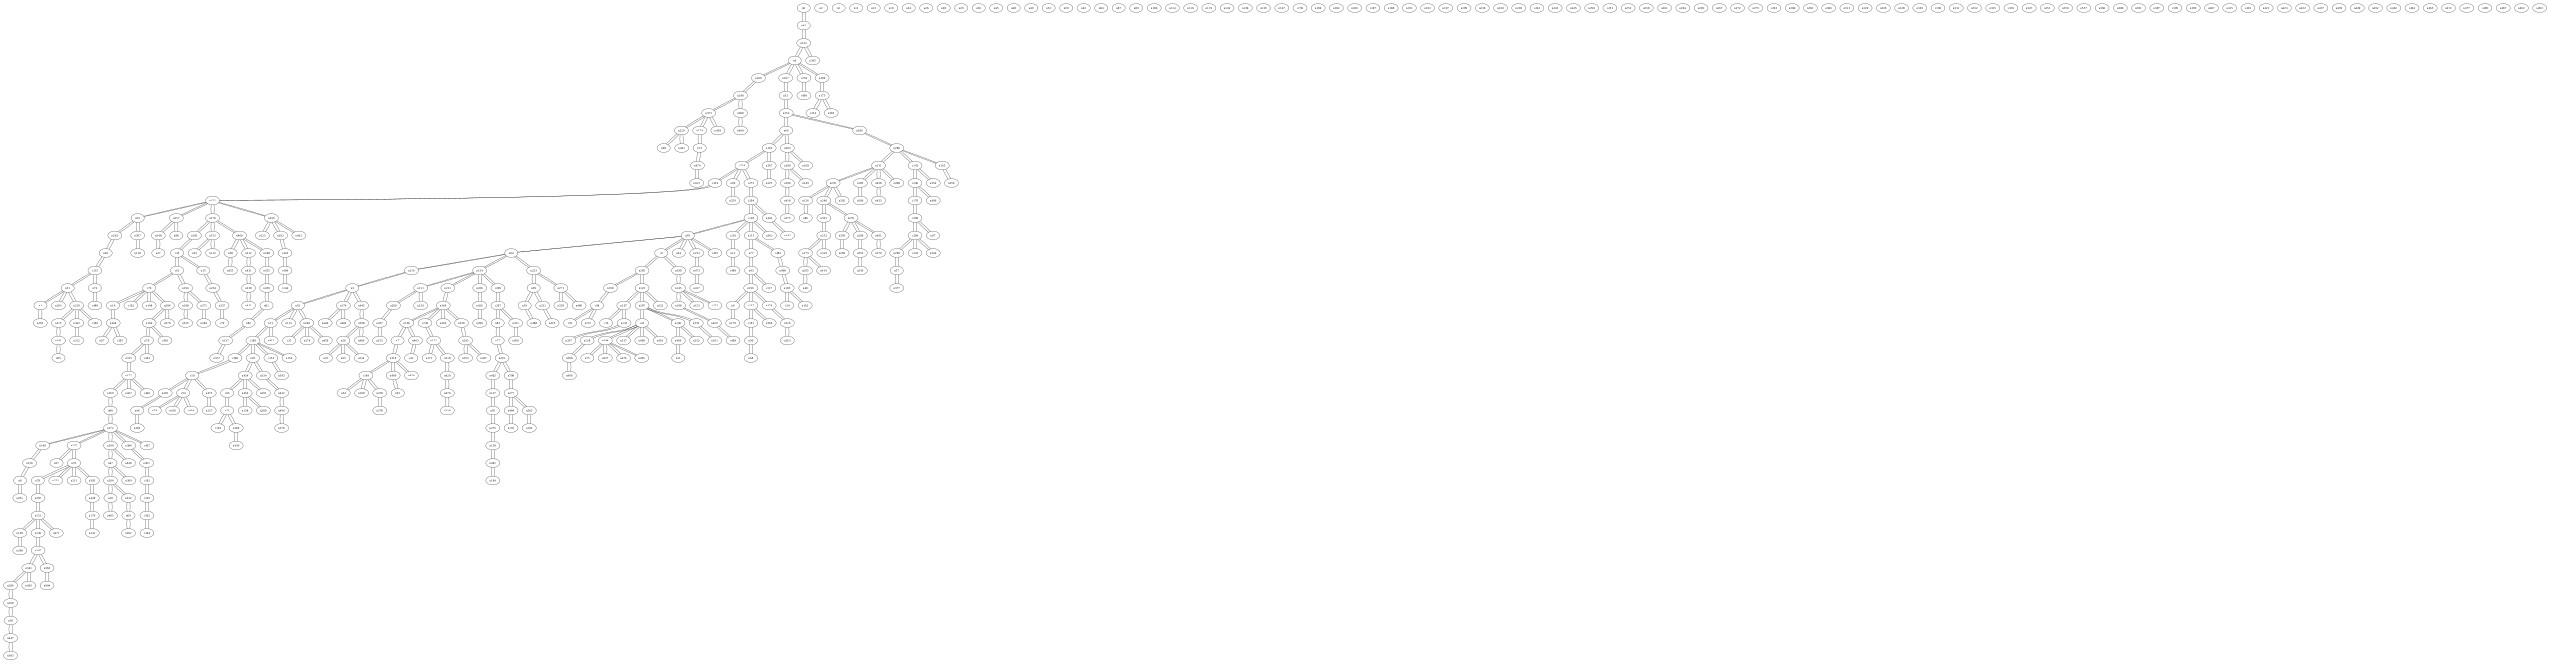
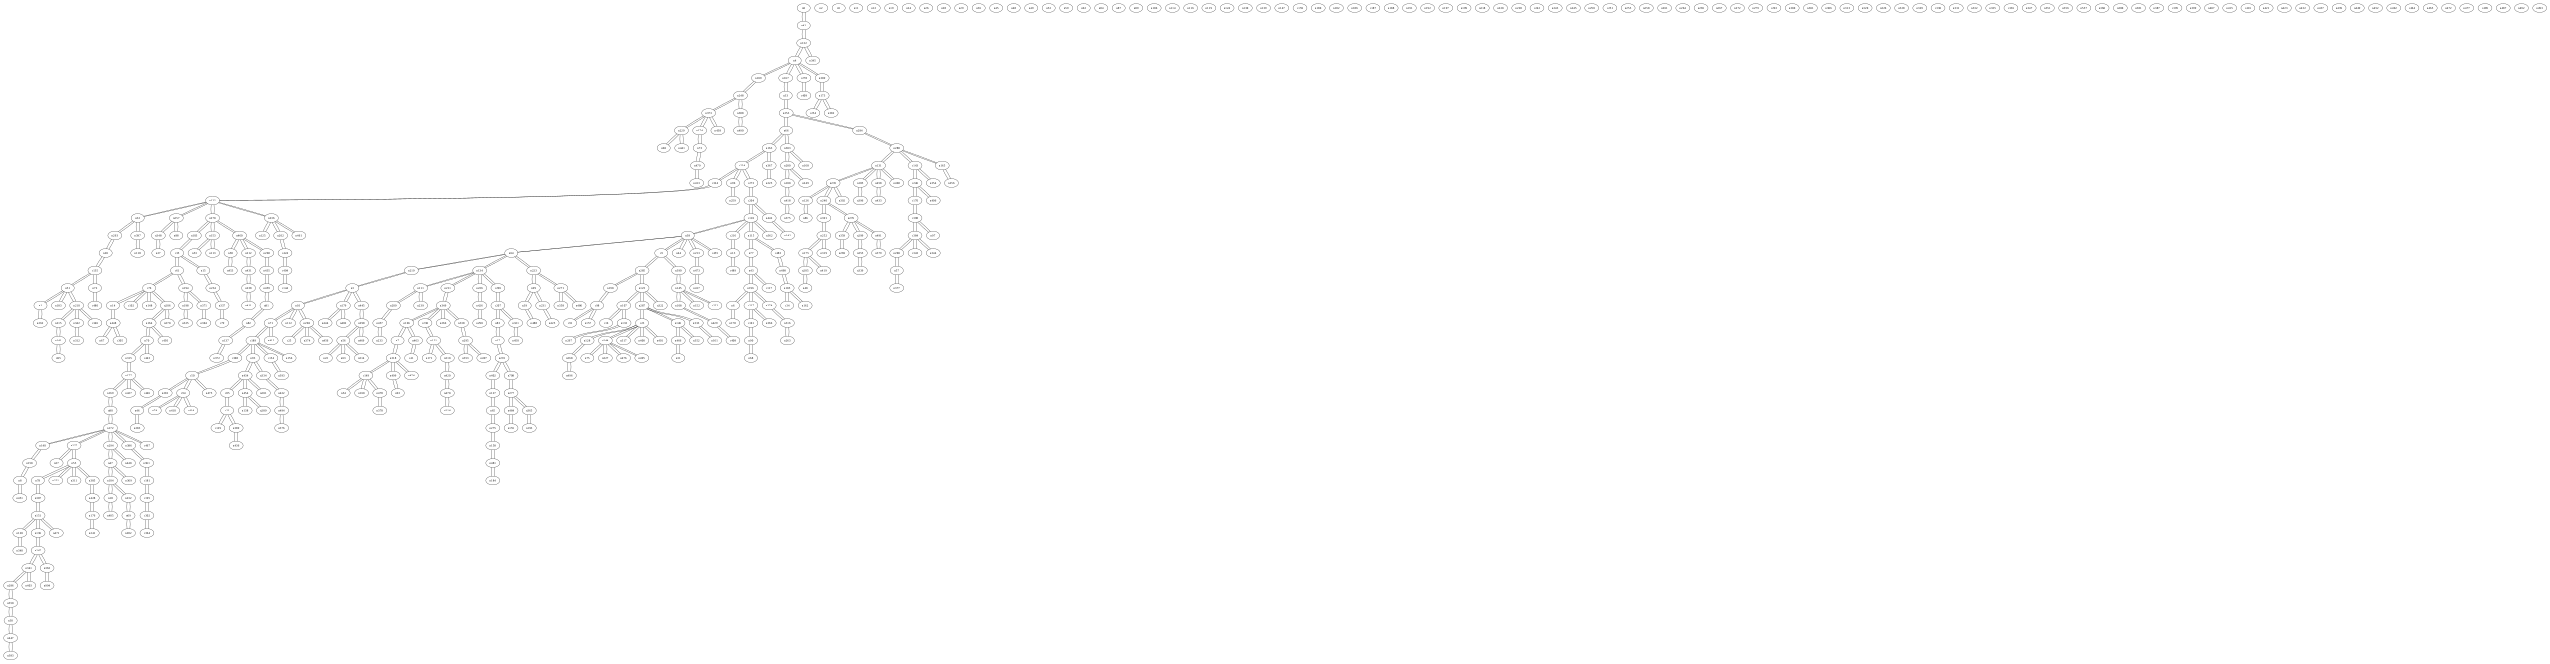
node "n237": removed
